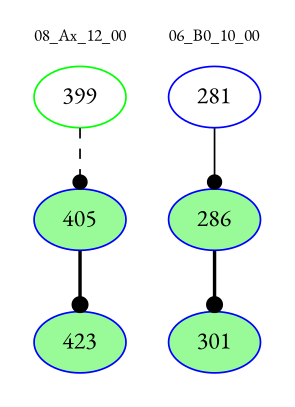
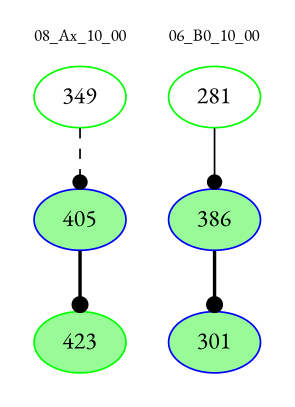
cluster "08_Ax_12_00": label "08_Ax_12_00" -> "08_Ax_10_00"
node "399": label "399" -> "349"
node "281": color blue -> green
node "286": label "286" -> "386"
node "423": color blue -> green
